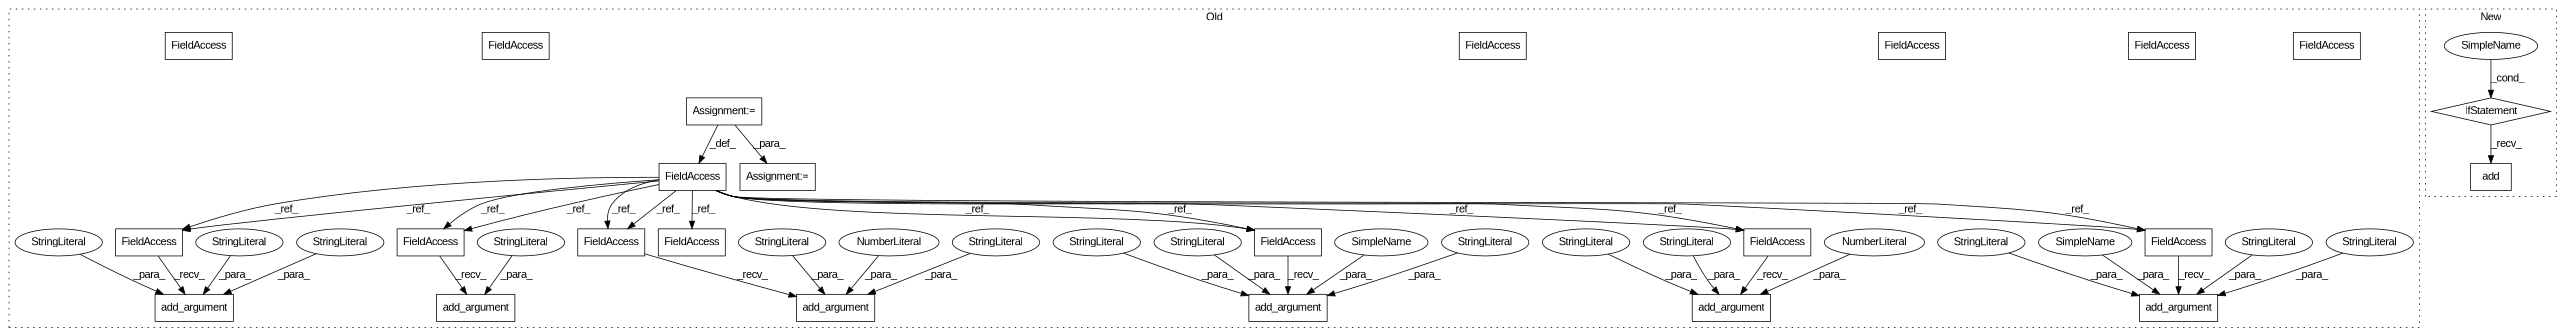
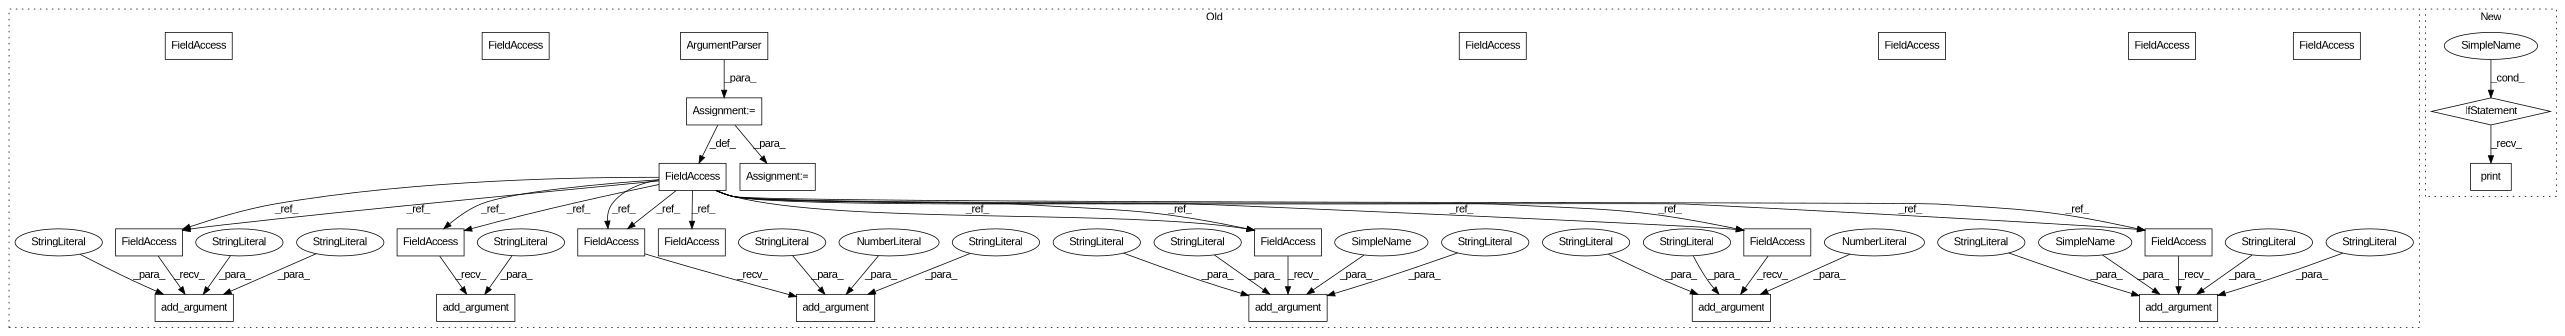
node "ArgumentParser": added
node "add": label "add" -> "print"
